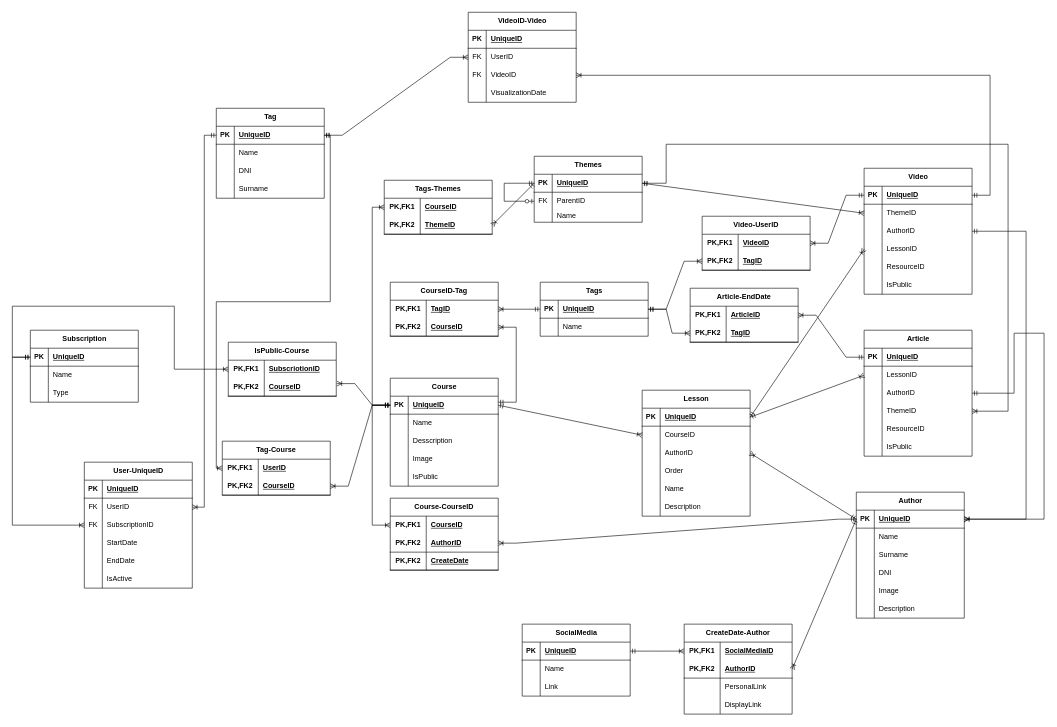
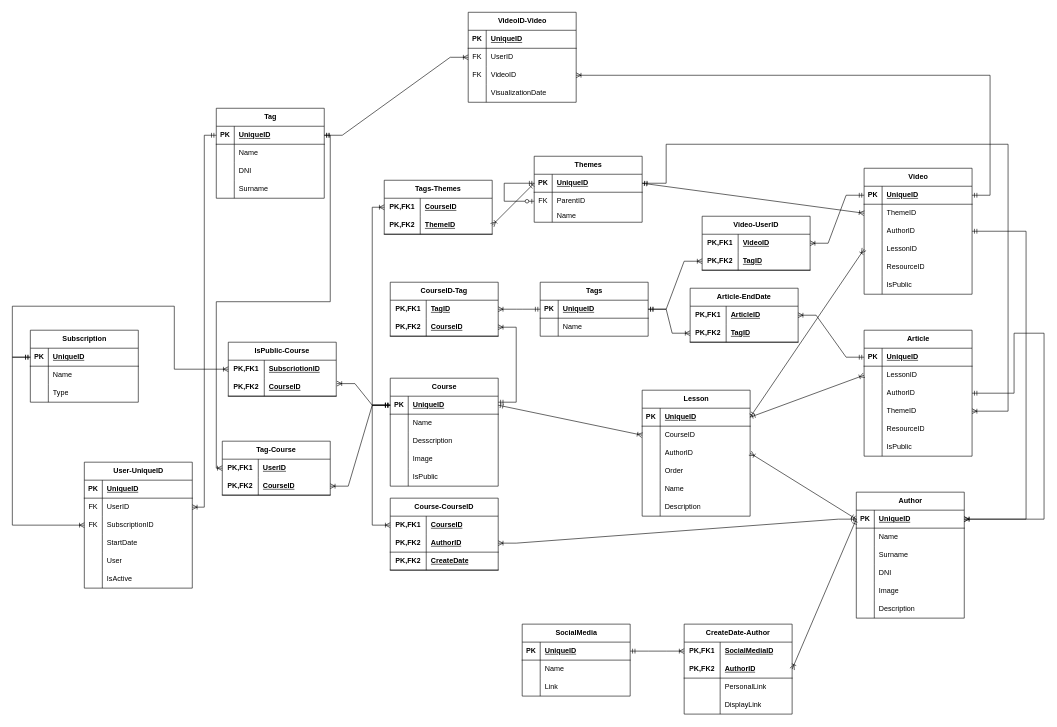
node "EndDate": label "EndDate" -> "User"
